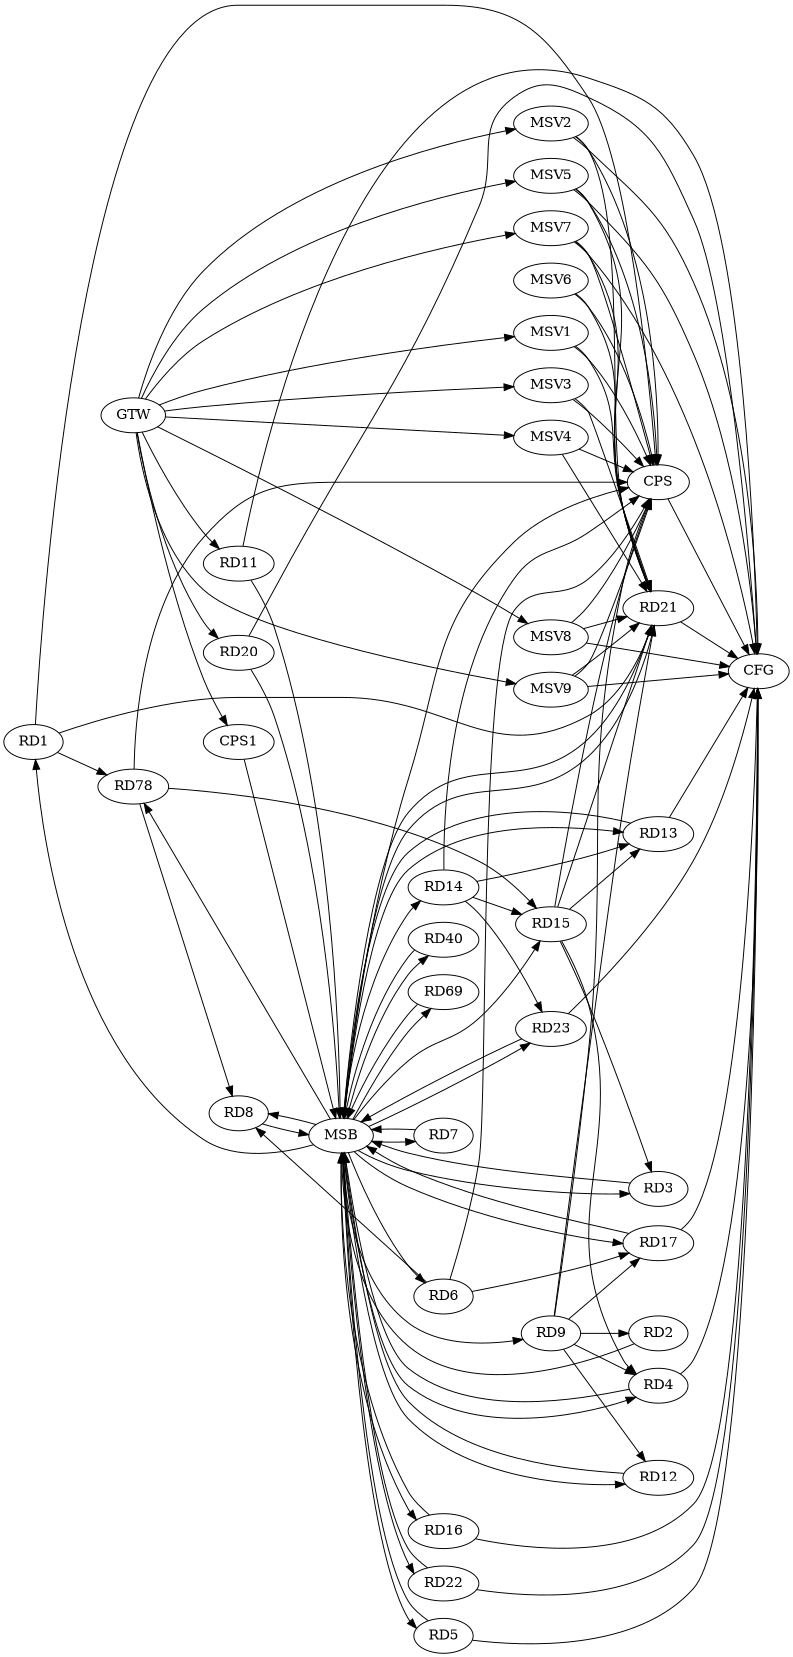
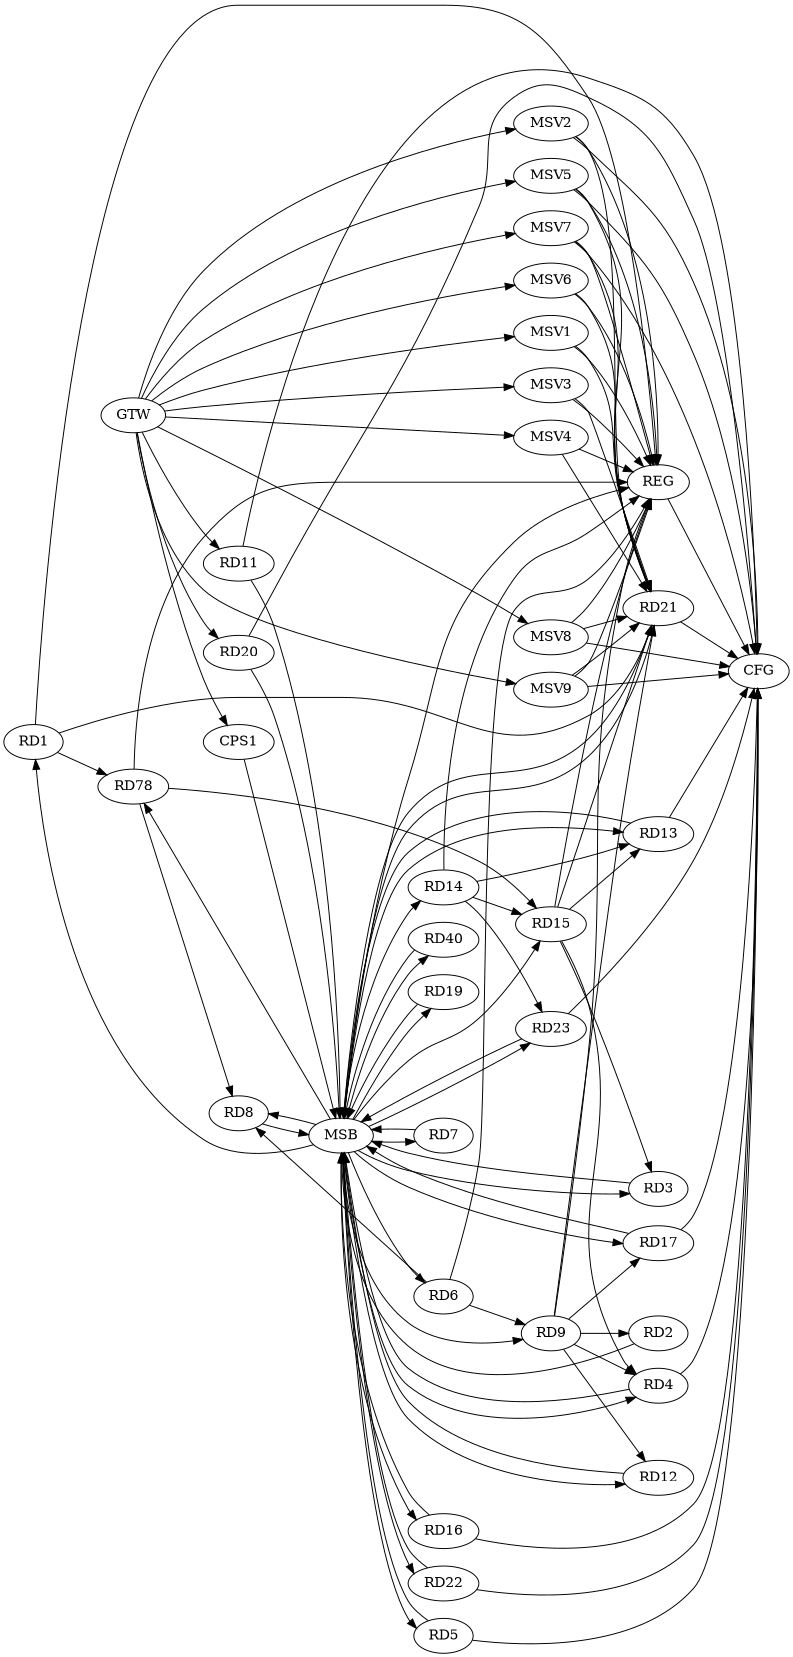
edge "GTW" -> "MSV6": added
node "CPS": label "CPS" -> "REG"
node "RD69": label "RD69" -> "RD19"
edge "RD6" -> "RD17": now "RD6" -> "RD9"
